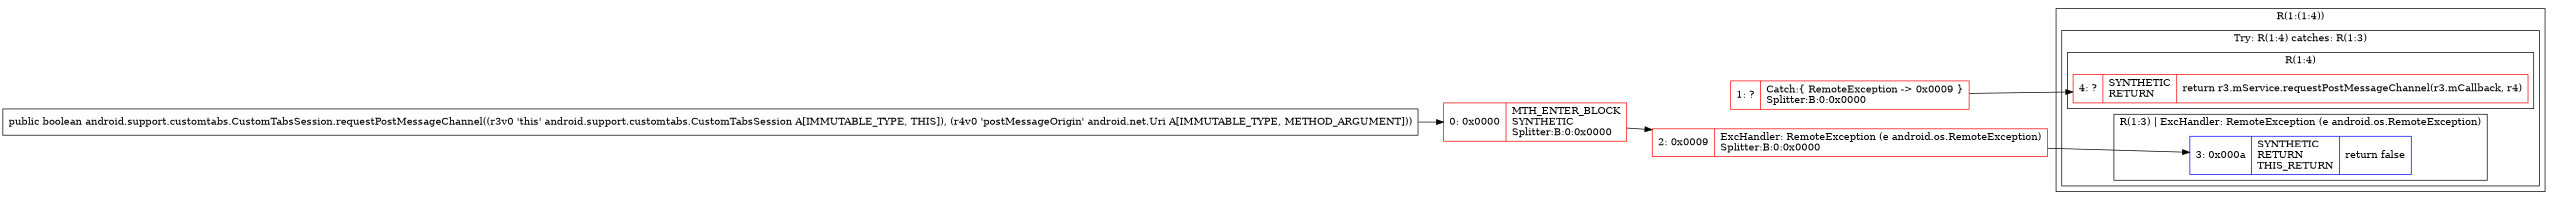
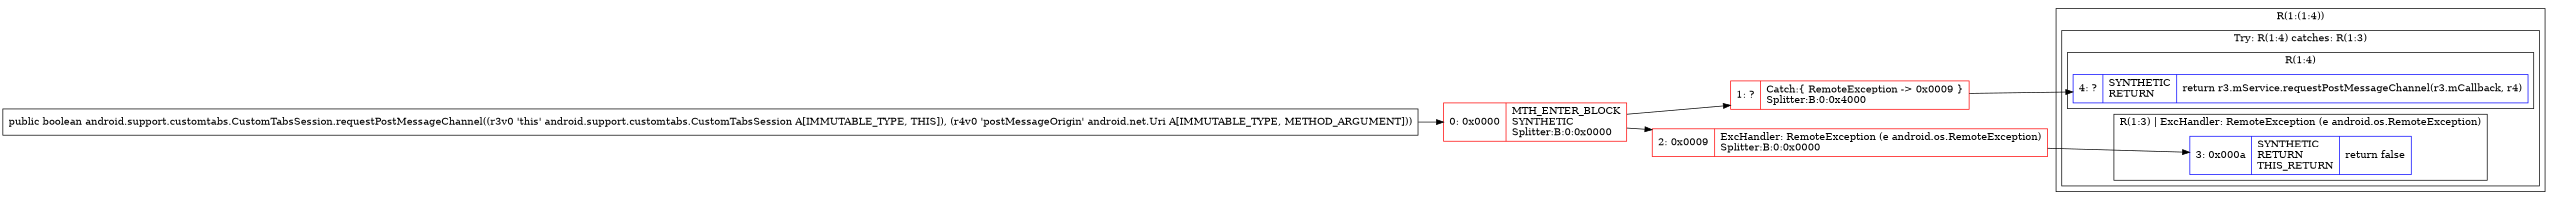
node "4: ?": color red -> blue
node "1: ?": text "Splitter:B:0:0x0000" -> "Splitter:B:0:0x4000"
edge "0: 0x0000" -> "1: ?": added
